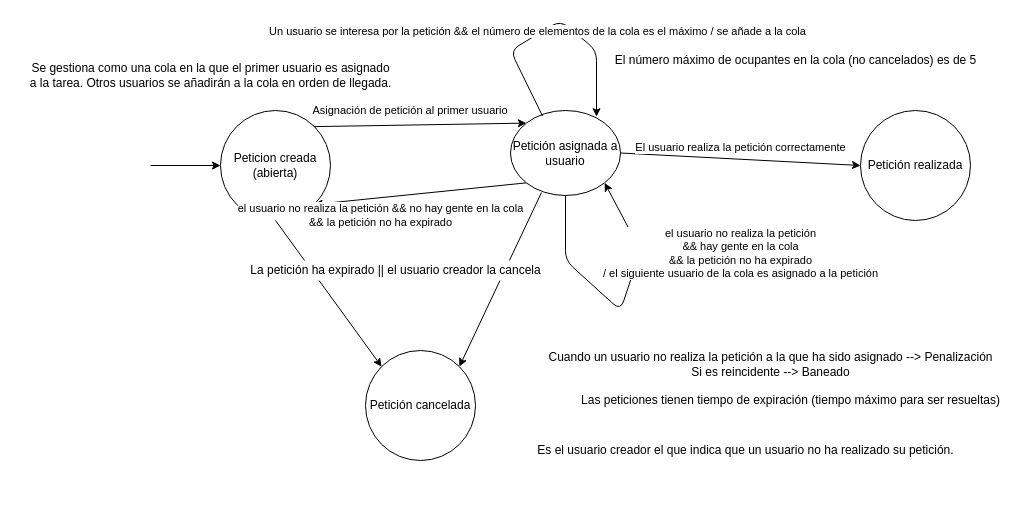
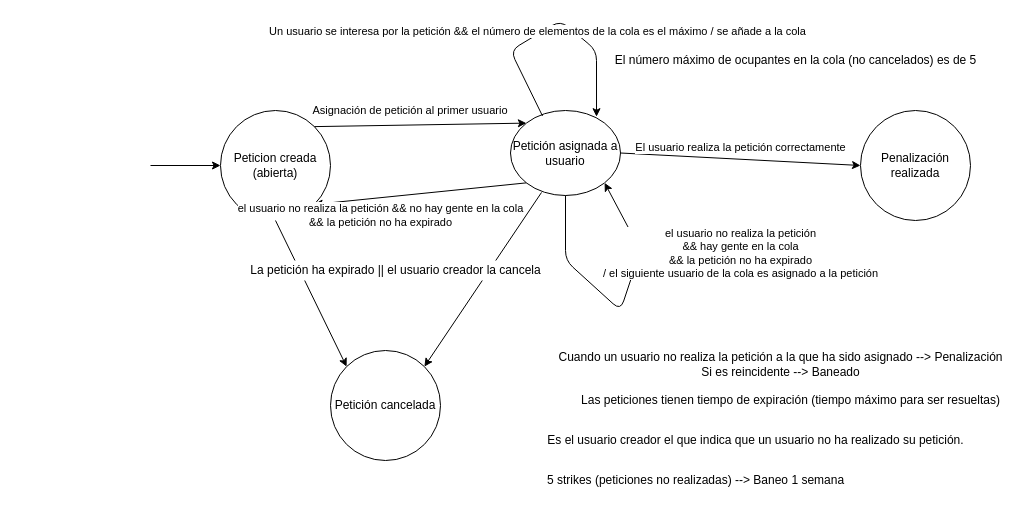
node "Se gestiona como una cola en la que el primer usuario es asignado a la tarea. Otros usuarios se añadirán a la cola en orden de llegada.": removed
node "Petición realizada": label "Petición realizada" -> "Penalización realizada"
node "Cuando un usuario no realiza la petición a la que ha sido asignado --> Penalización Si es reincidente --> Baneado": moved (771, 365) -> (781, 365)
node "Petición cancelada": moved (421, 406) -> (386, 406)
node "Es el usuario creador el que indica que un usuario no ha realizado su petición.": moved (746, 451) -> (756, 441)
node "5 strikes (peticiones no realizadas) --> Baneo 1 semana": added
